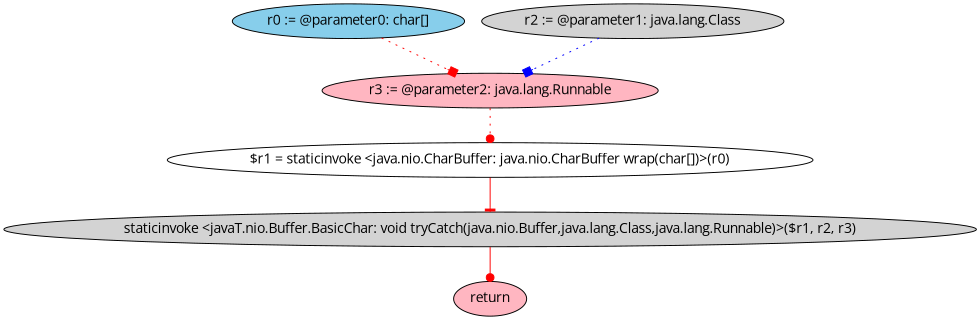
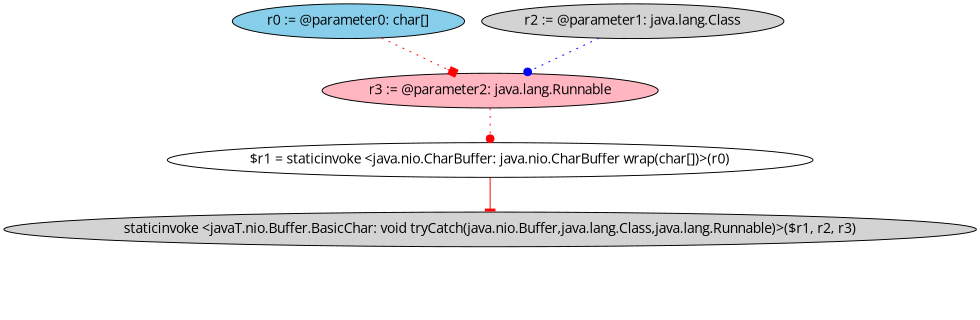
edge "r2 := @parameter1: java.lang.Class" -> "r3 := @parameter2: java.lang.Runnable": arrowhead box -> dot
node "return": removed
